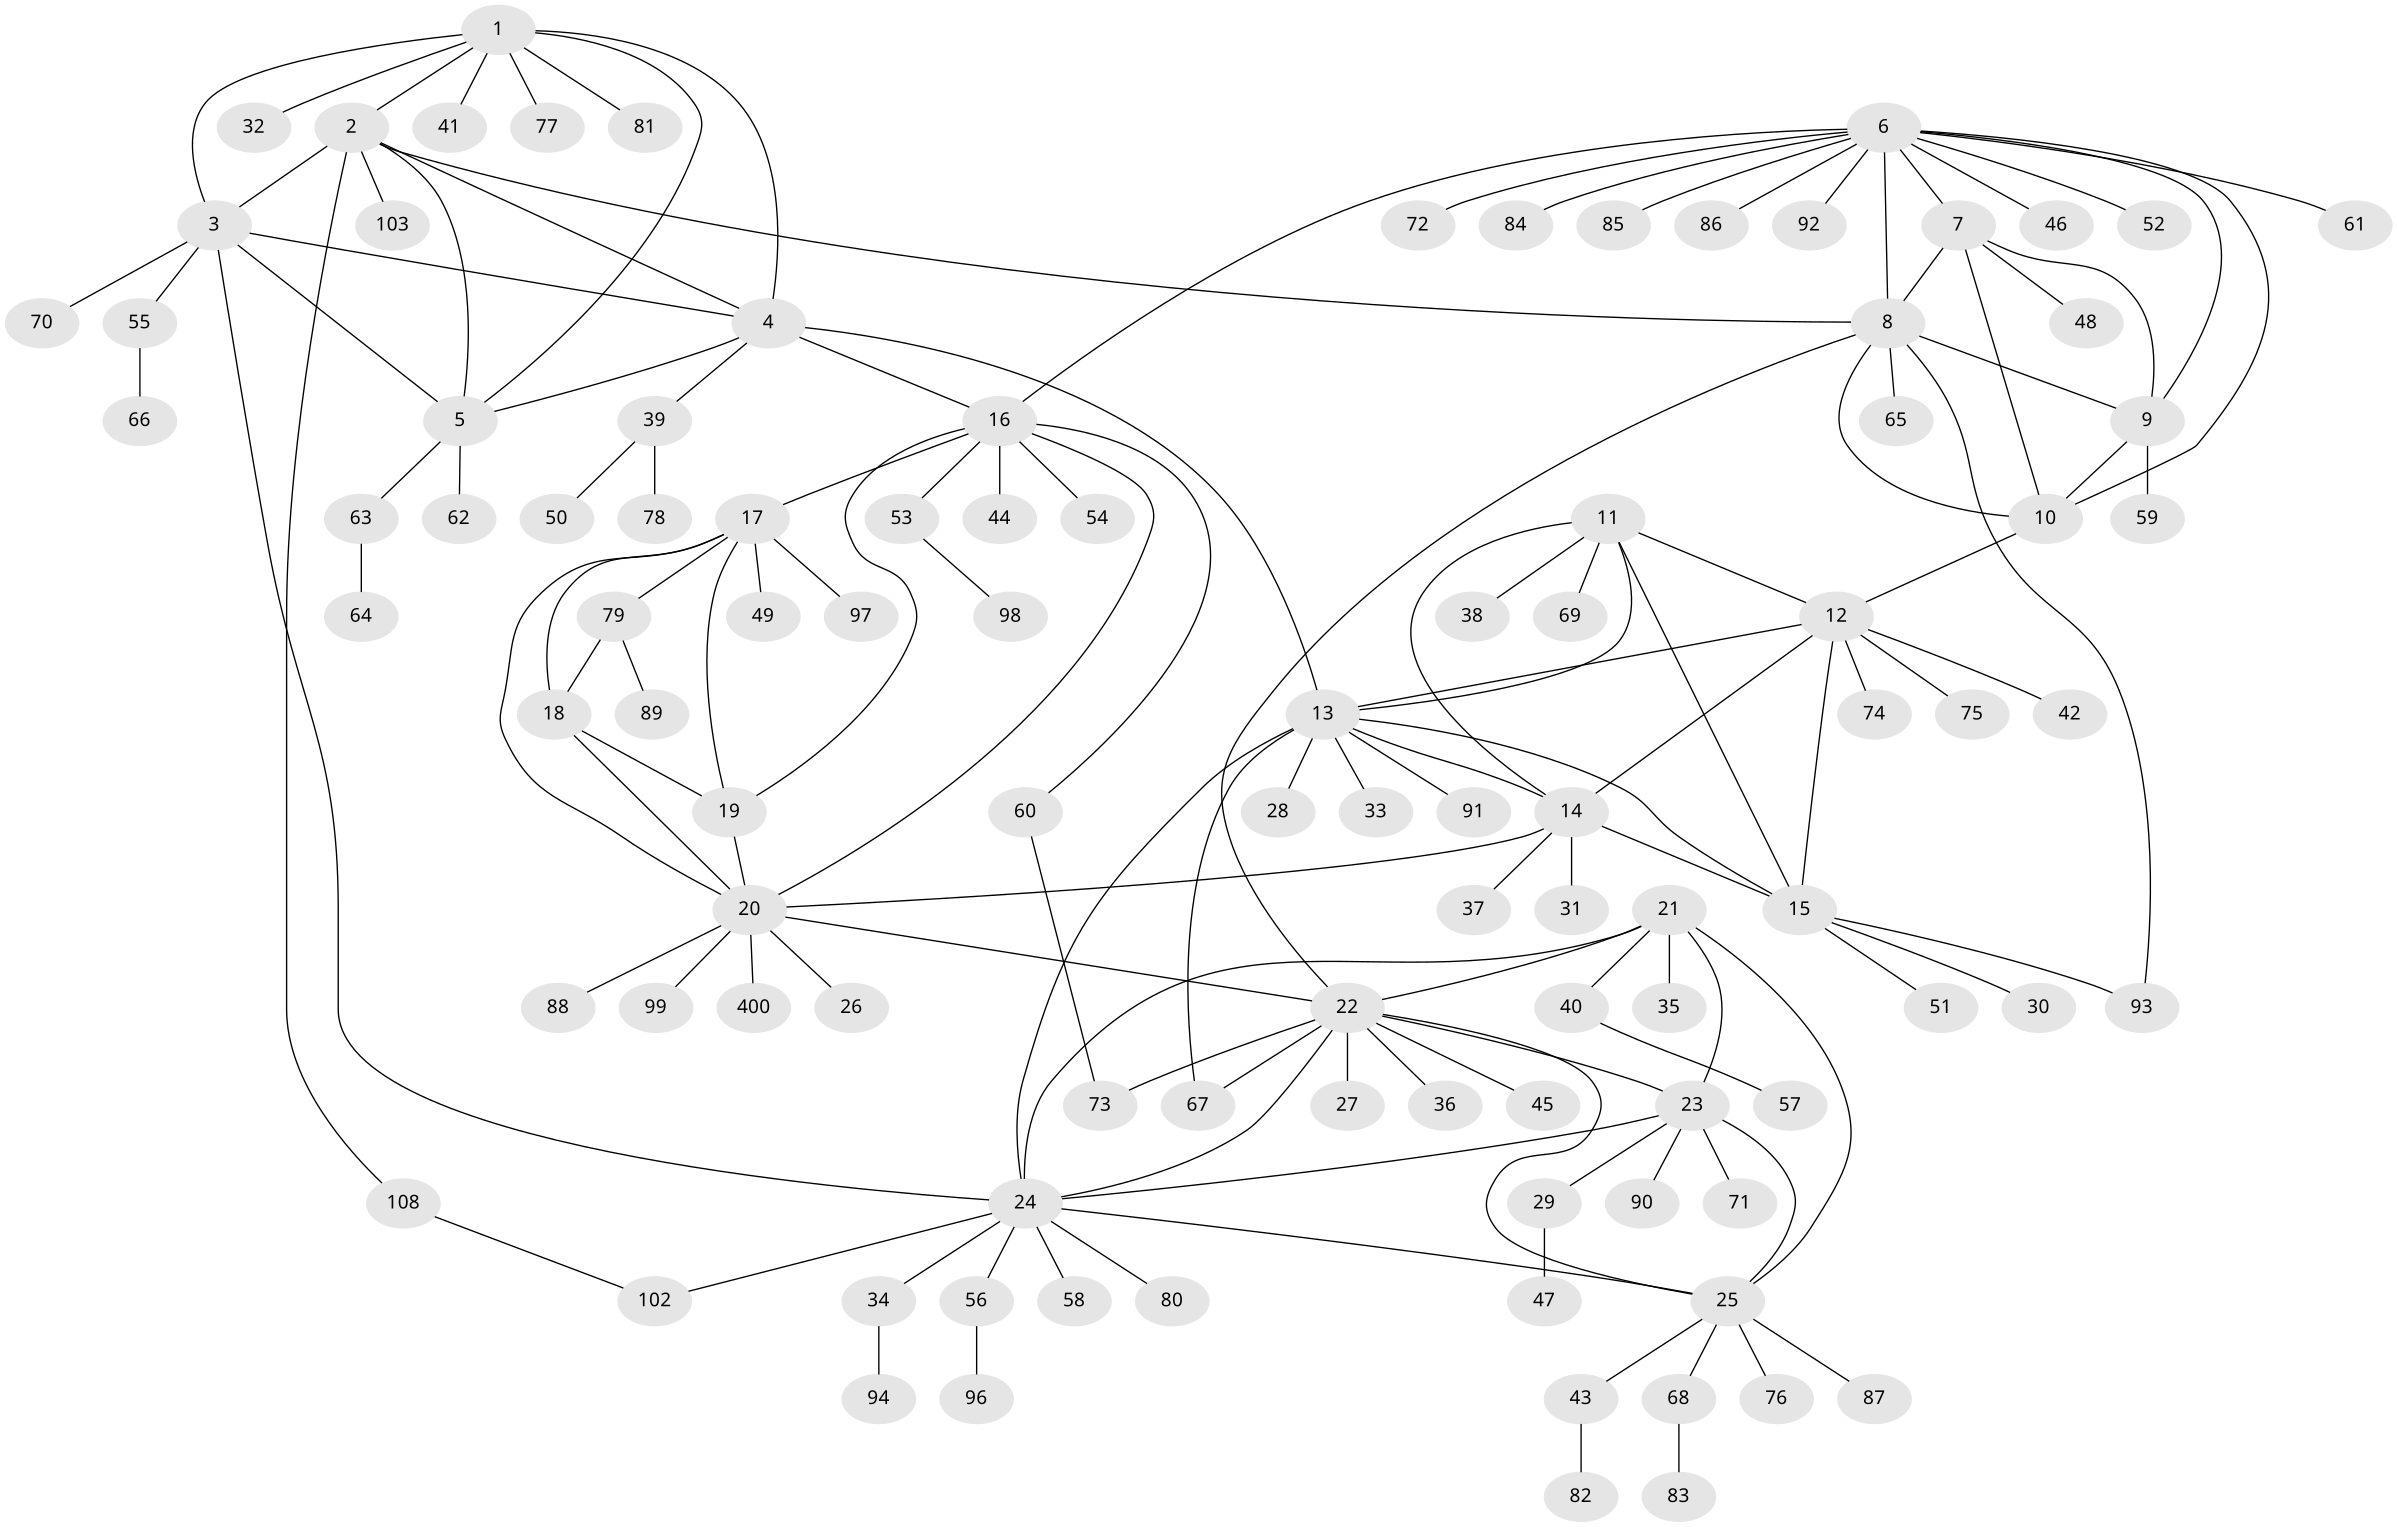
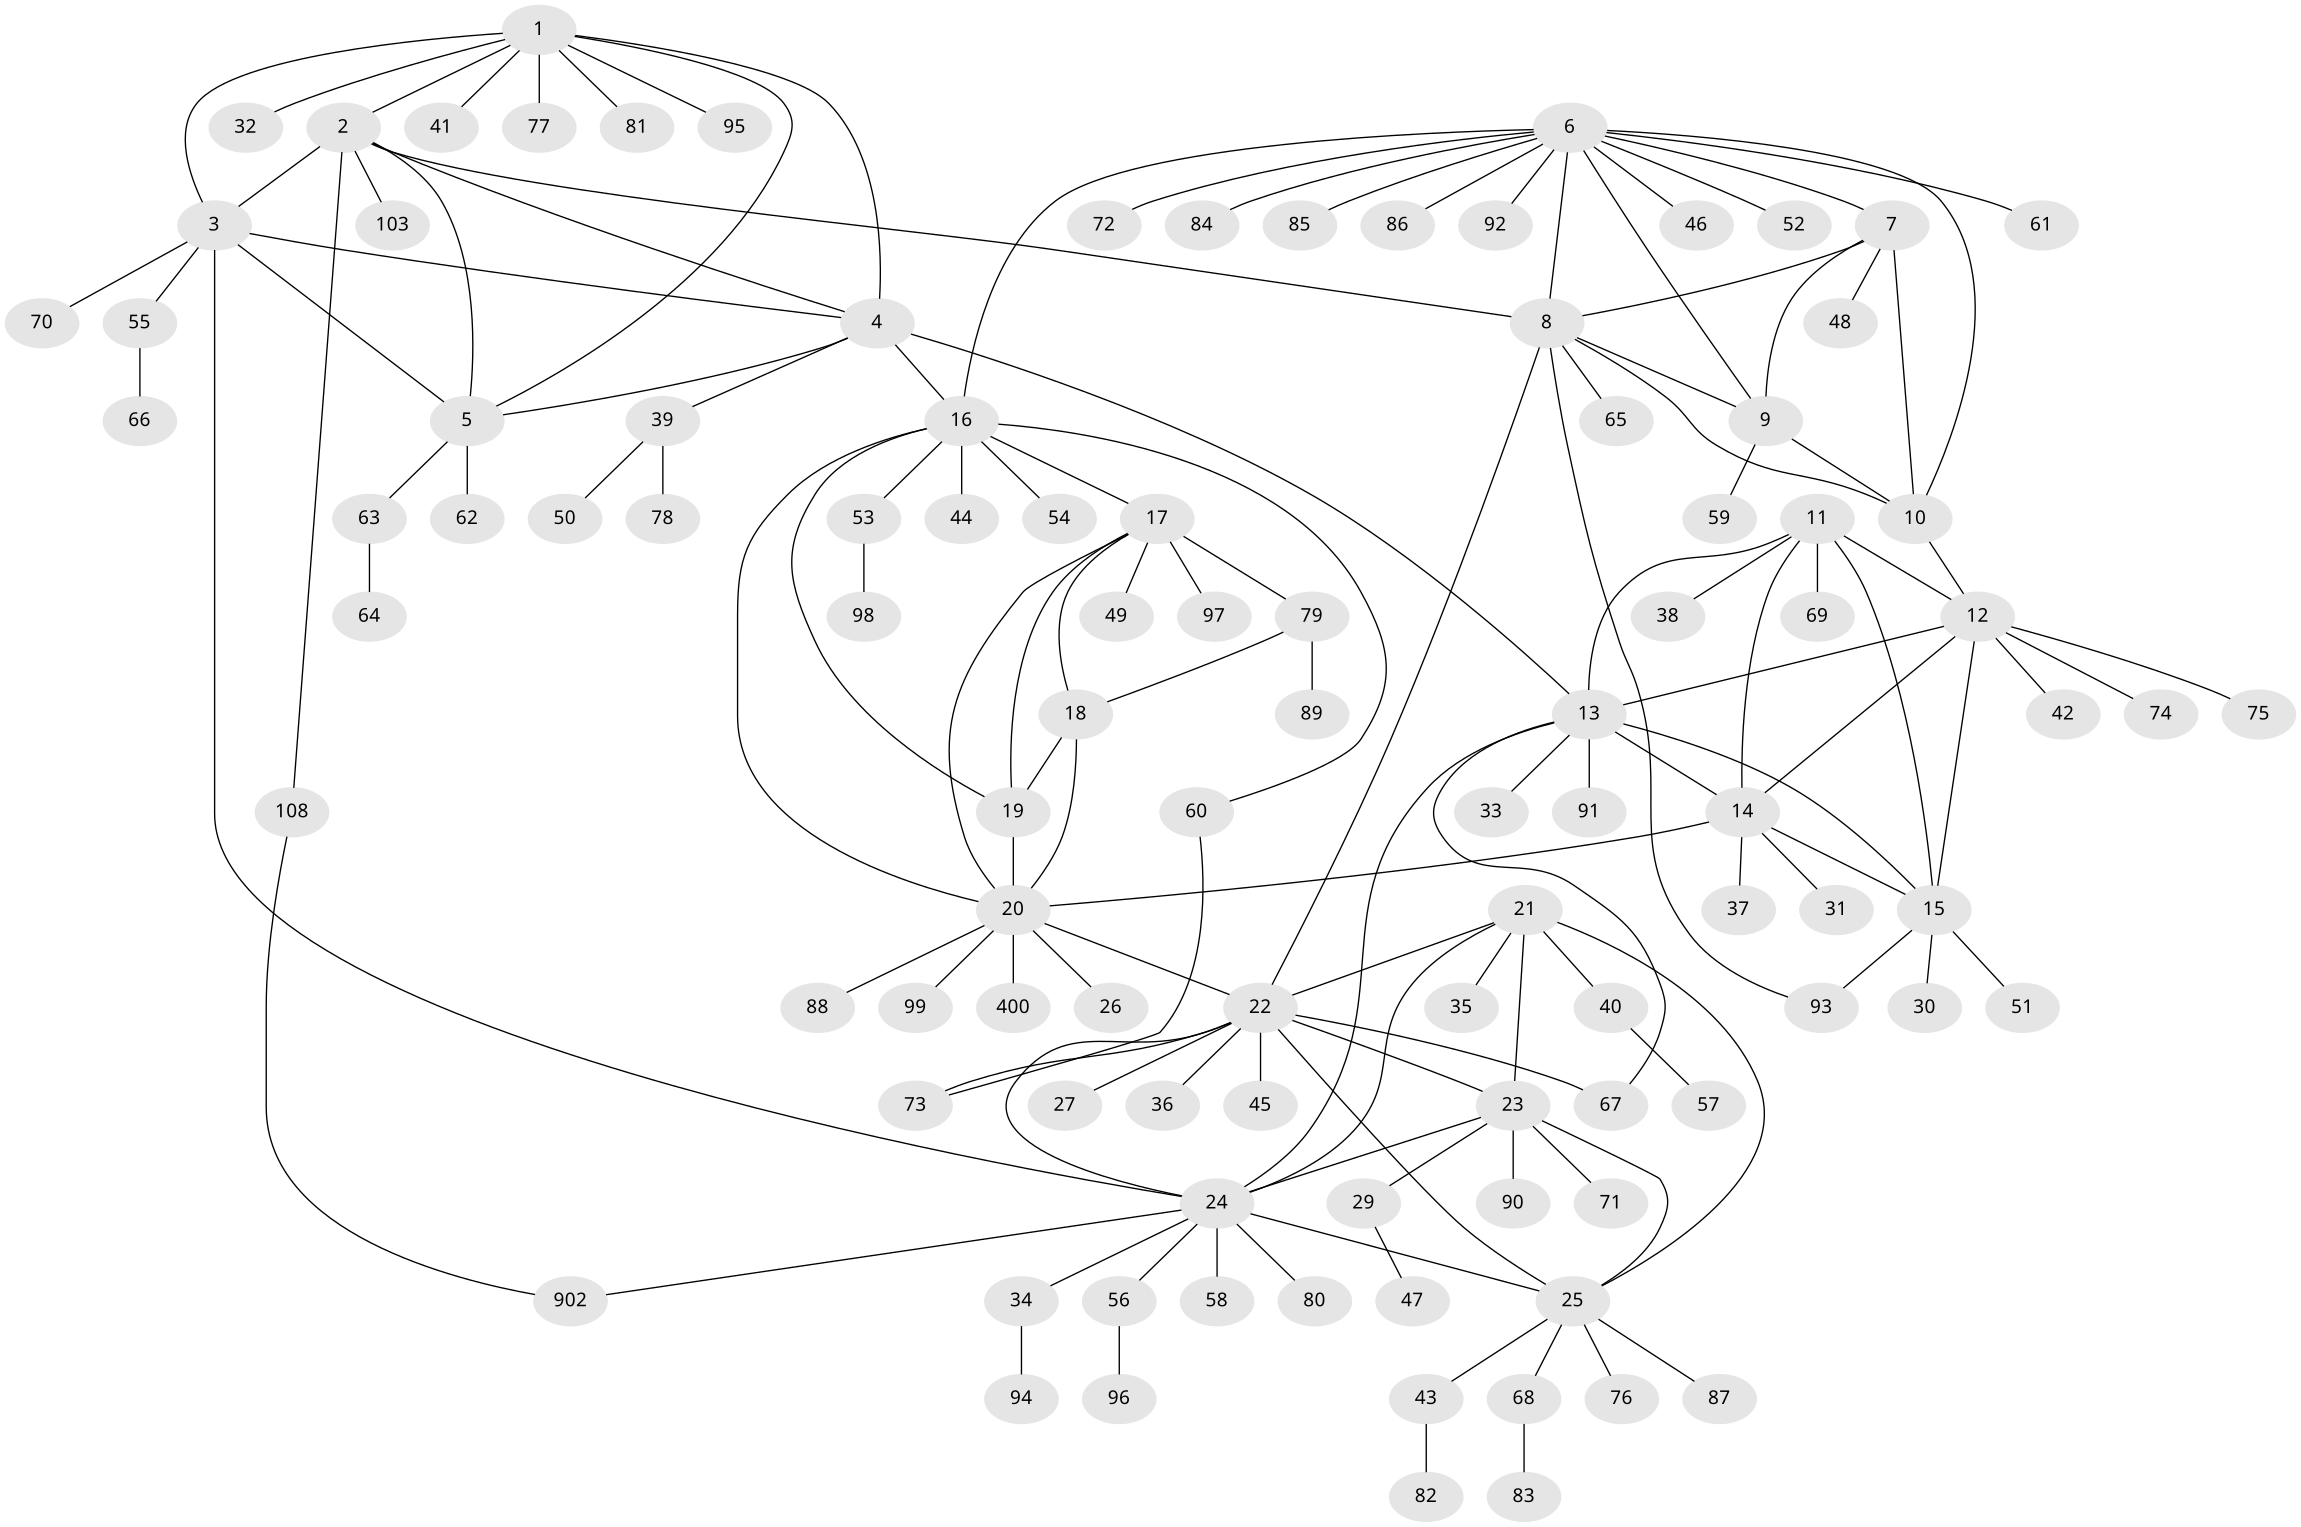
node "95": added
node "28": removed
node "102": label "102" -> "902"
